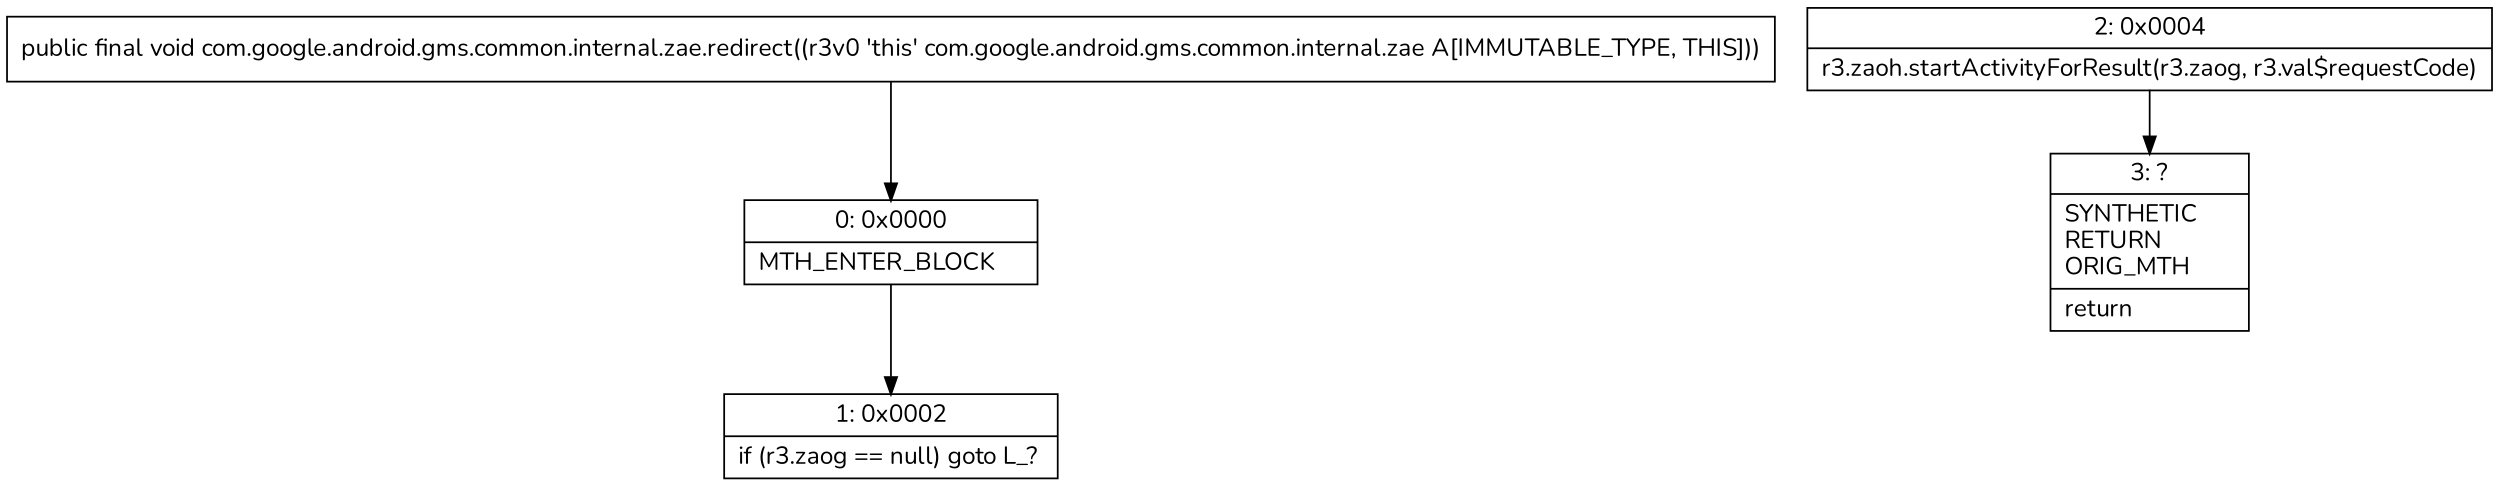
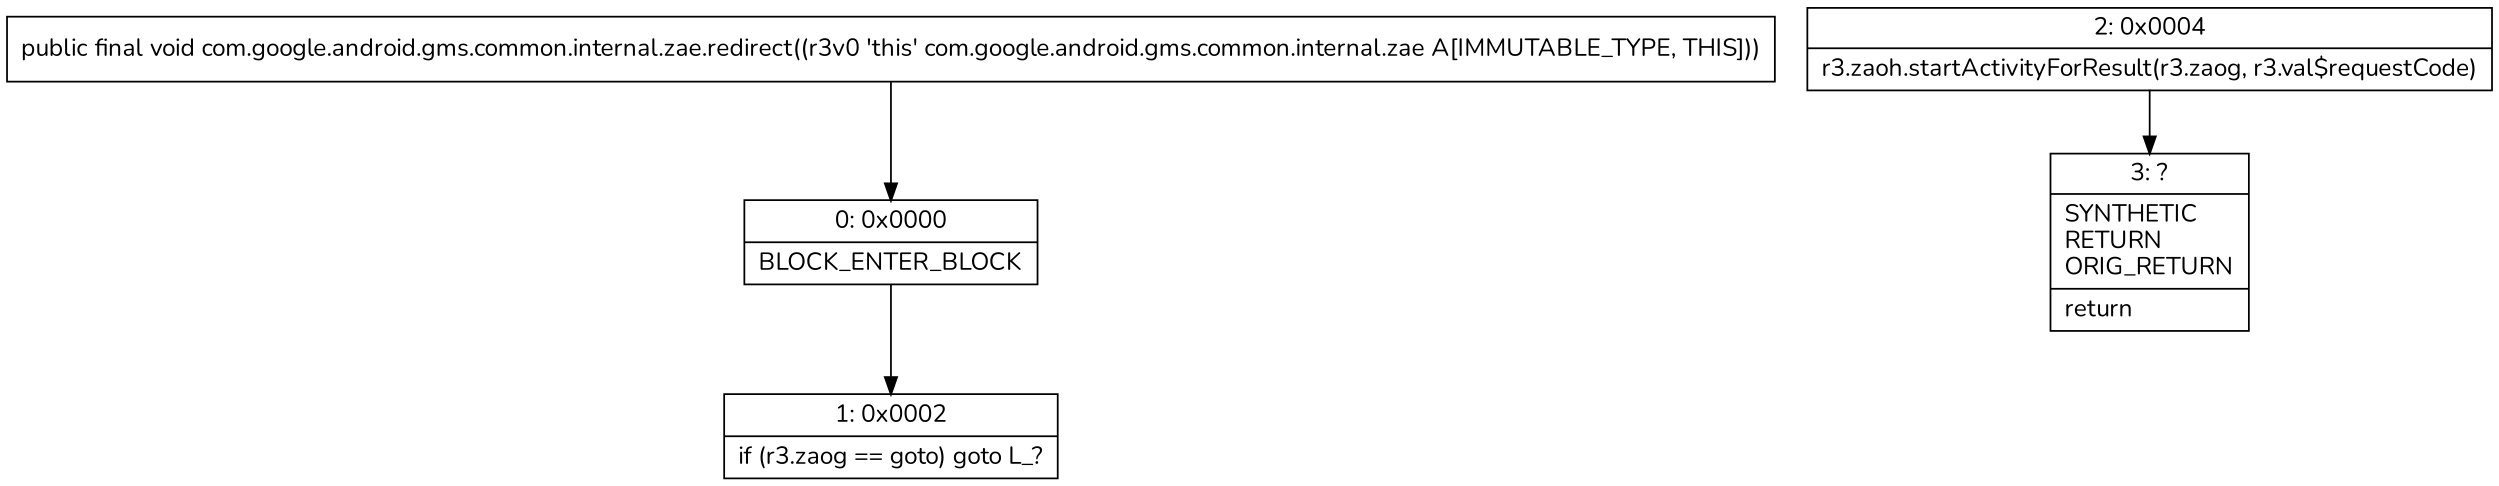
node "0: 0x0000": text "MTH_ENTER_BLOCK" -> "BLOCK_ENTER_BLOCK"
node "3: ?": text "ORIG_MTH" -> "ORIG_RETURN"
node "1: 0x0002": text "if (r3.zaog == null) goto L_?" -> "if (r3.zaog == goto) goto L_?"
